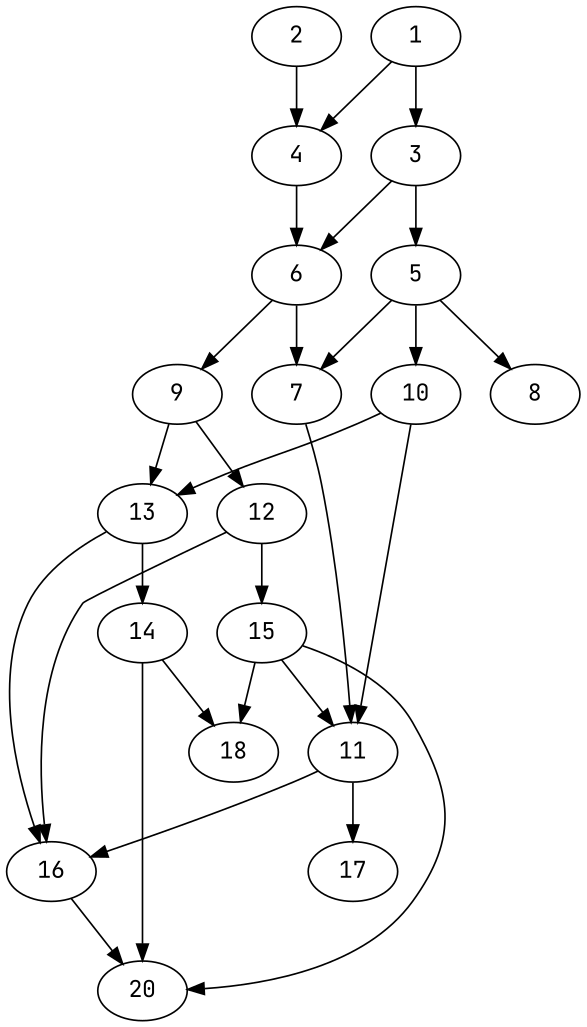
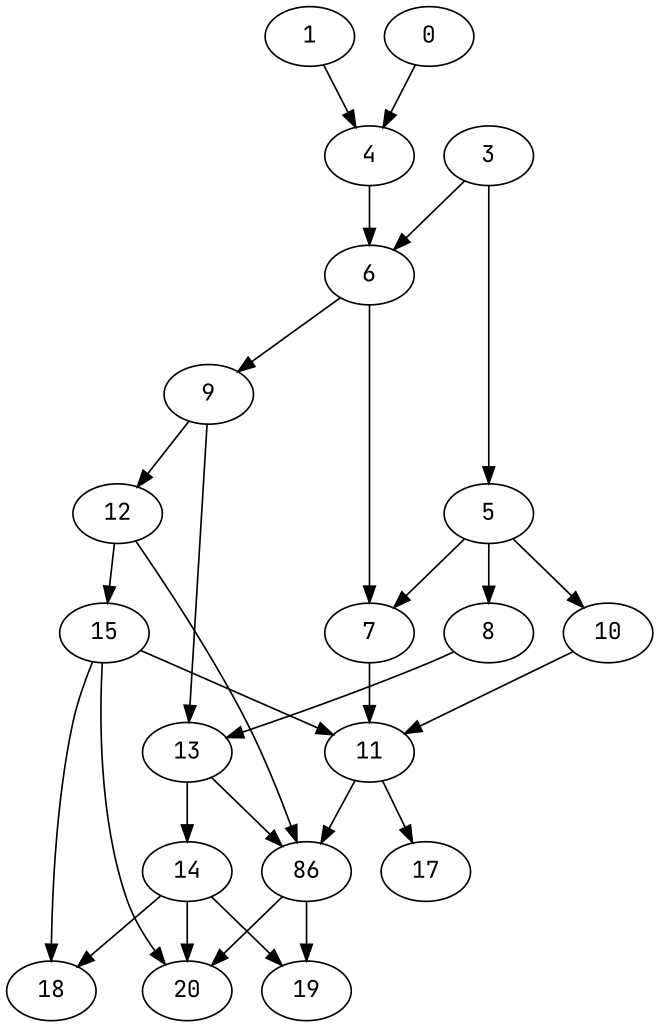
node "2": label "2" -> "0"
edge "1" -> "3": removed
edge "10" -> "13": now "8" -> "13"
node "16": label "16" -> "86"
node "19": added
